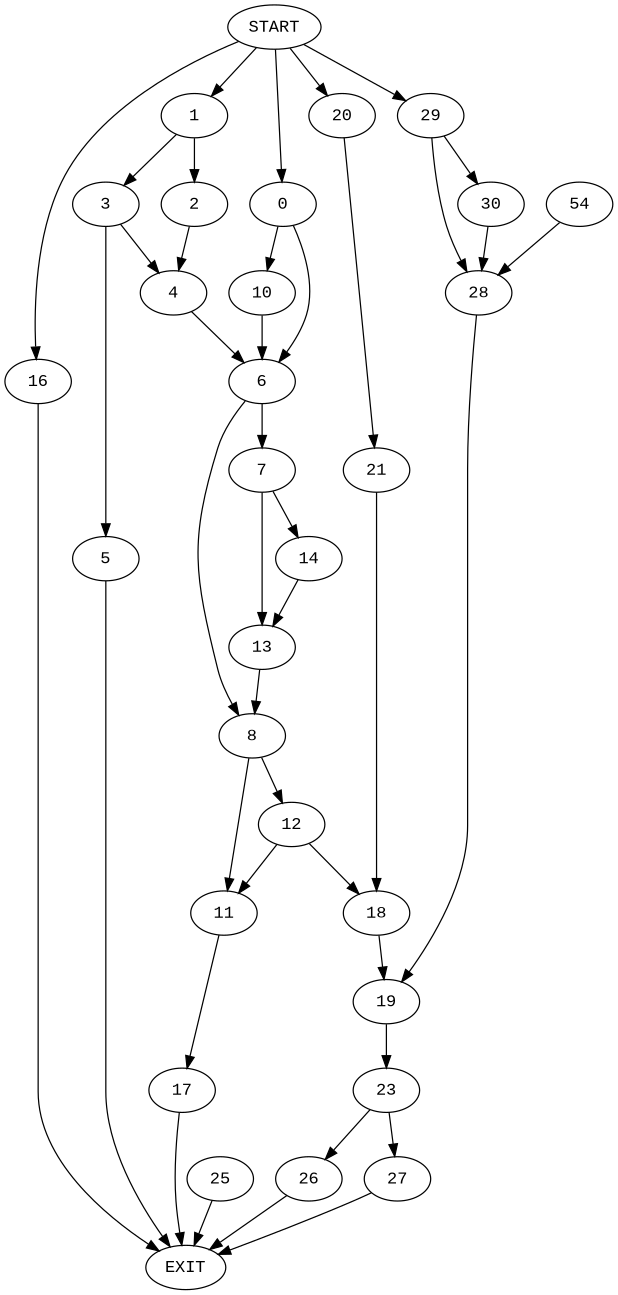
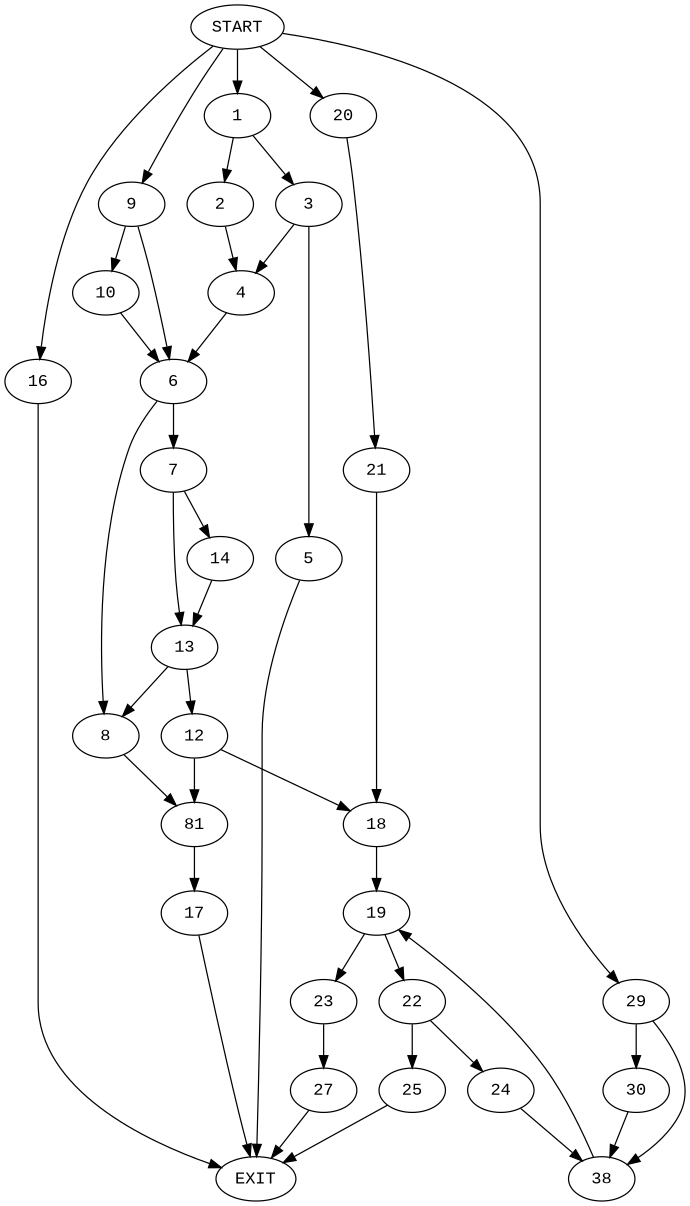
node "0": label "0" -> "9"
node "54": label "54" -> "24"
node "28": label "28" -> "38"
edge "8" -> "12": now "13" -> "12"
node "11": label "11" -> "81"
node "22": added
node "26": removed
